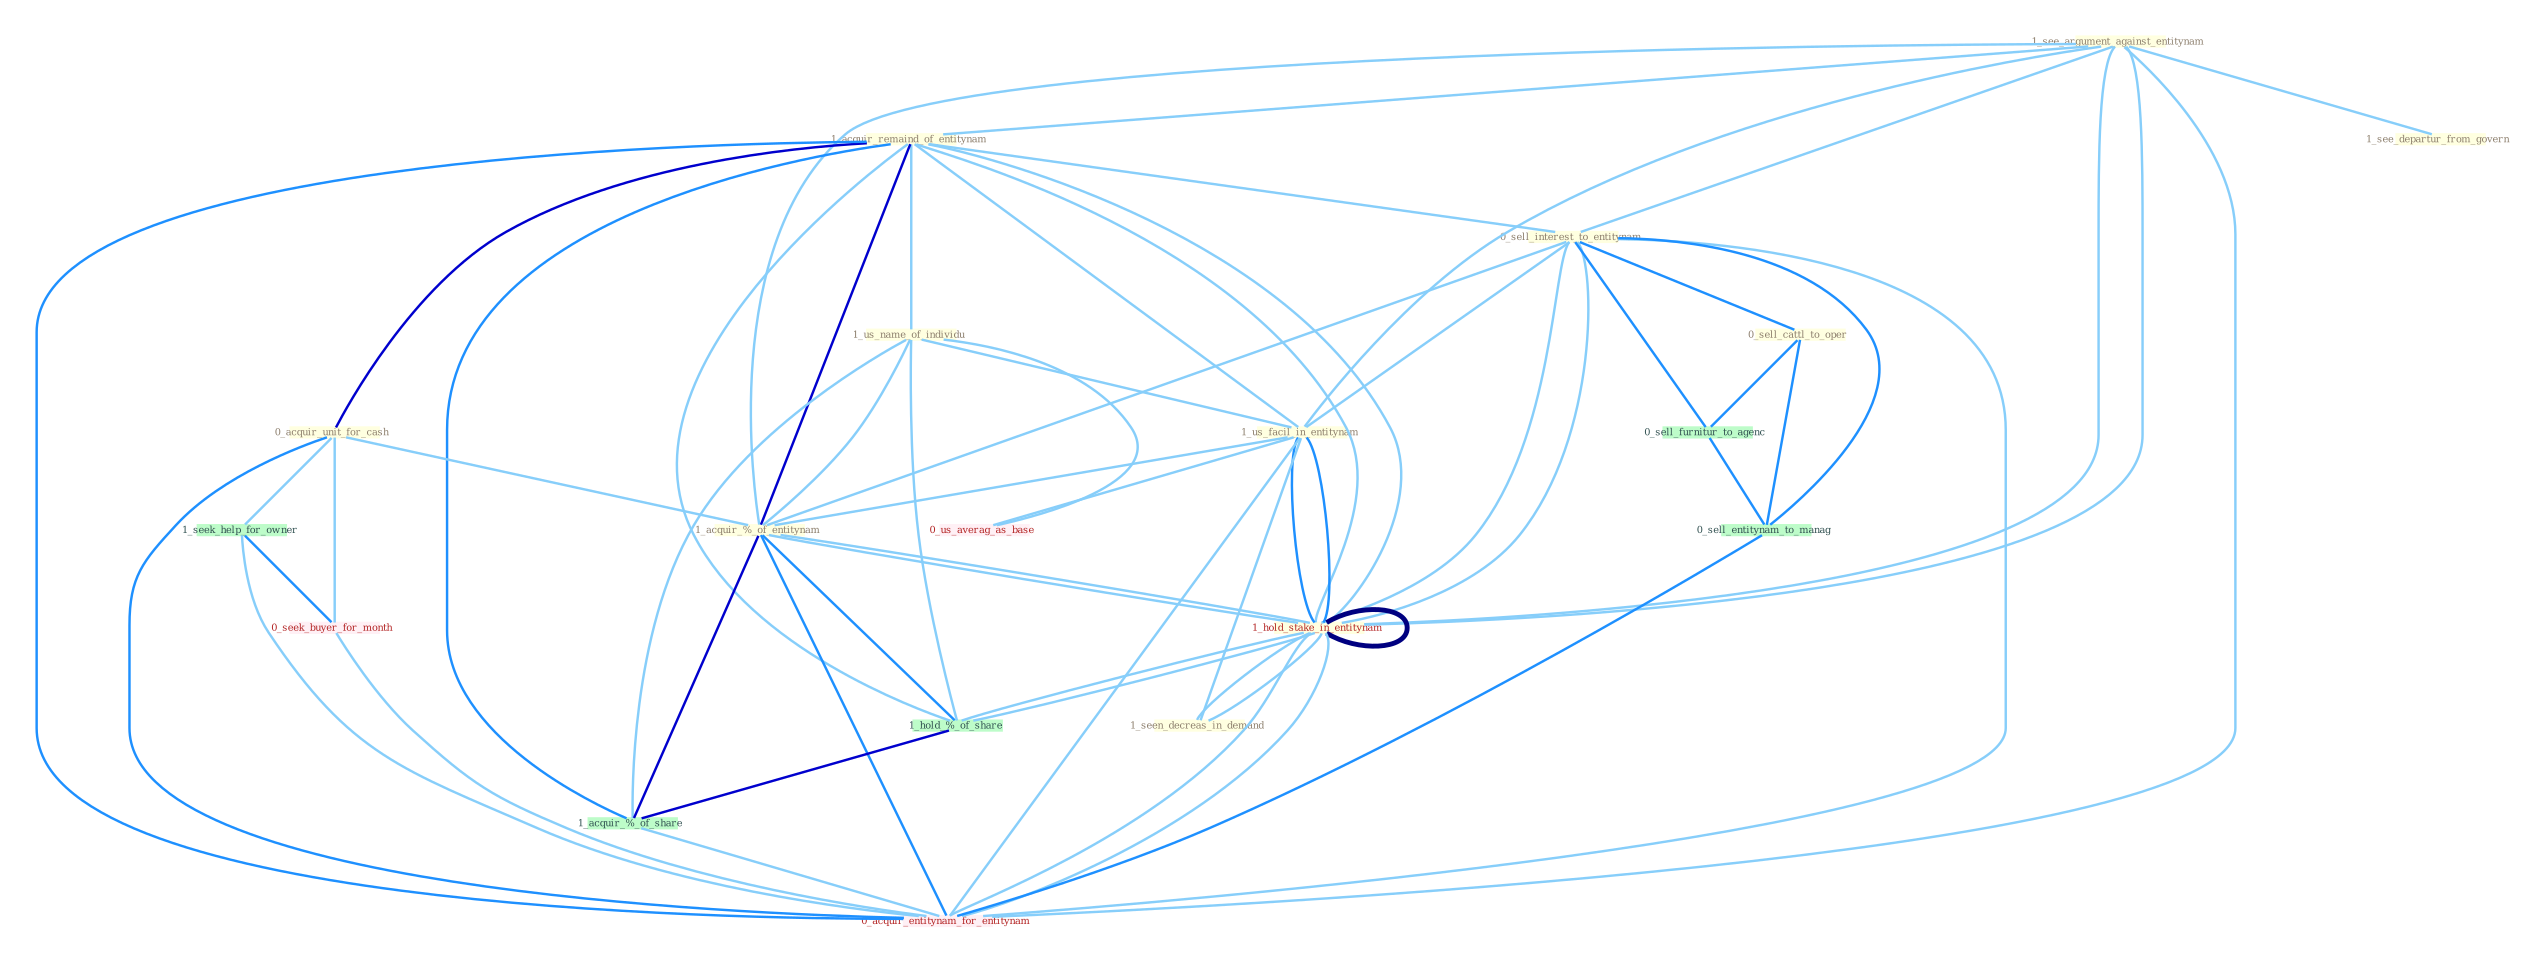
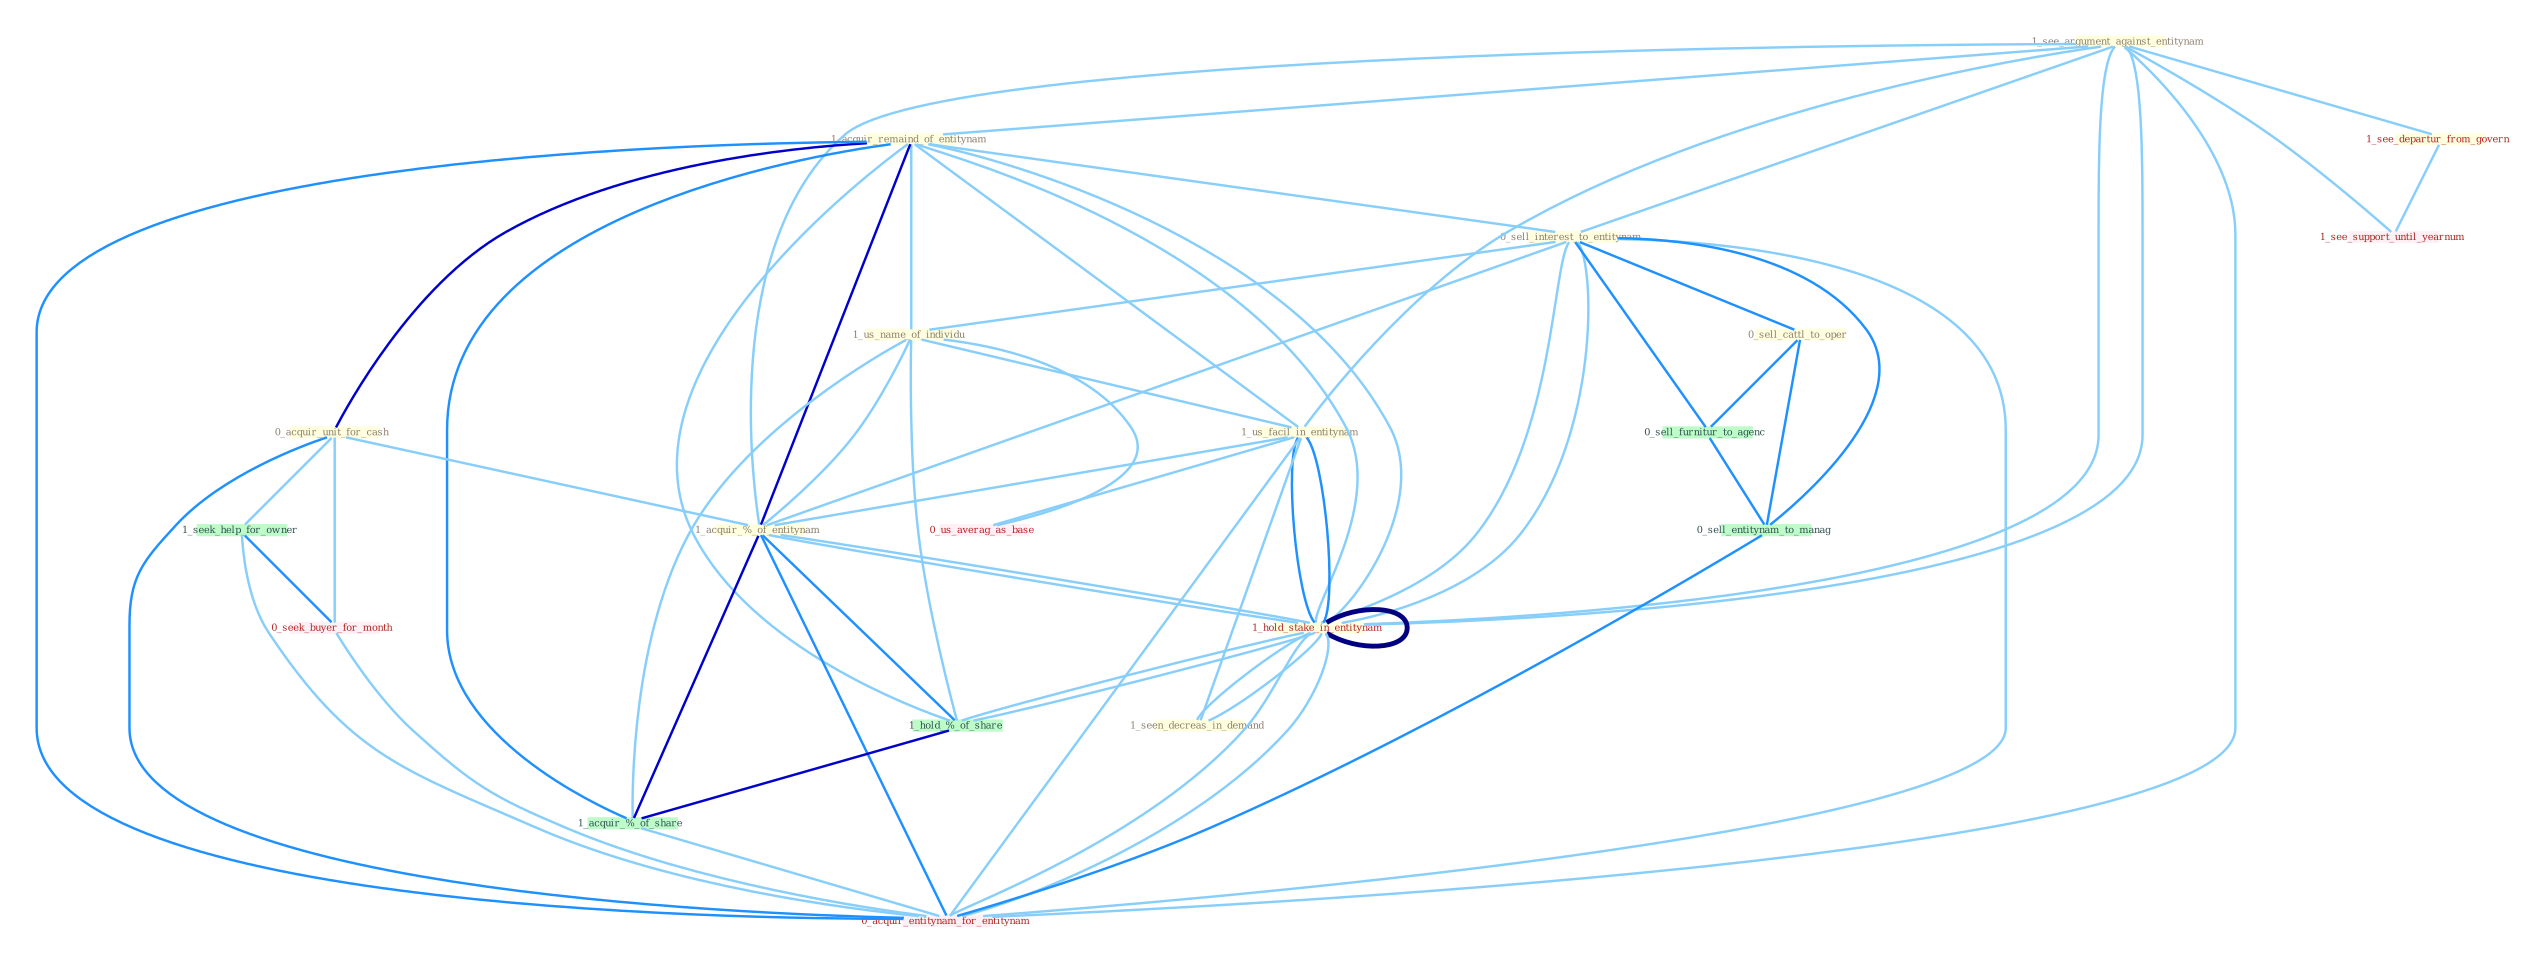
node "1_see_departur_from_govern": fontcolor #8b7d6b -> #b22222
node "1_see_support_until_yearnum": added
edge "0_sell_interest_to_entitynam" -- "1_us_facil_in_entitynam": now "0_sell_interest_to_entitynam" -- "1_us_name_of_individu"
